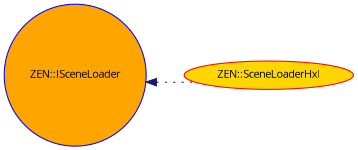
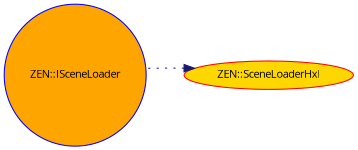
edge "ZEN::SceneLoaderHxl" -> "ZEN::ISceneLoader": reversed
